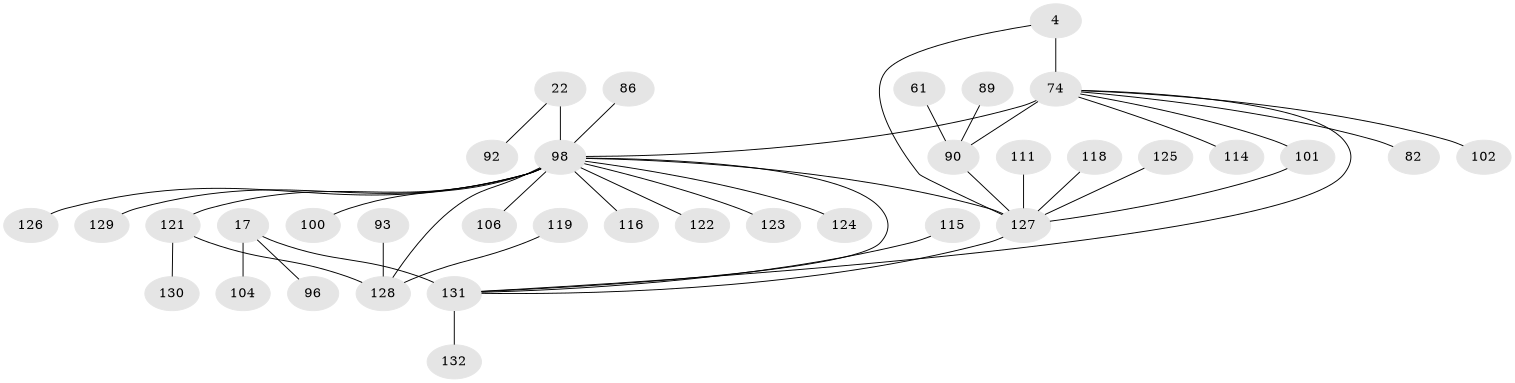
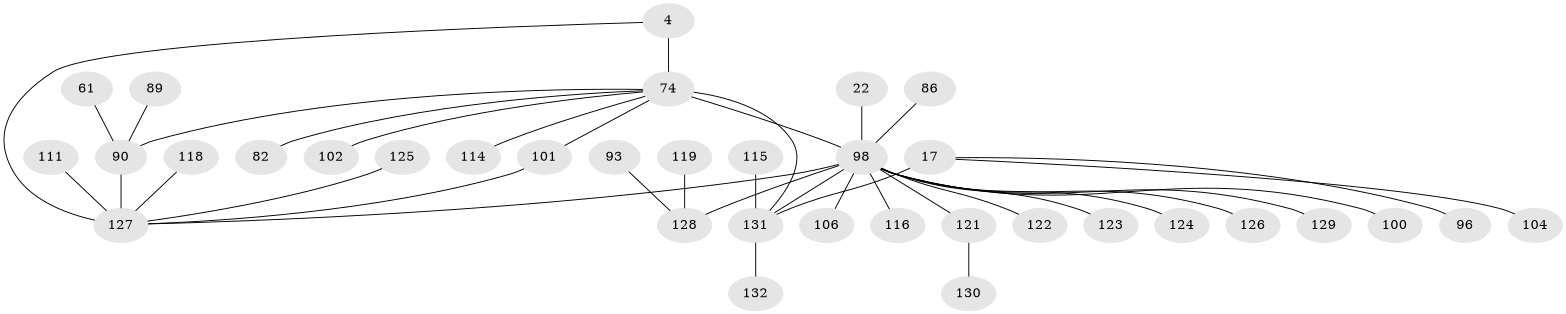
node "92": removed
edge "121" -- "128": removed
edge "127" -- "131": removed
